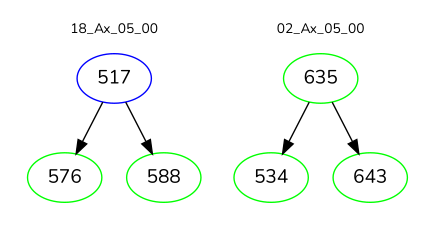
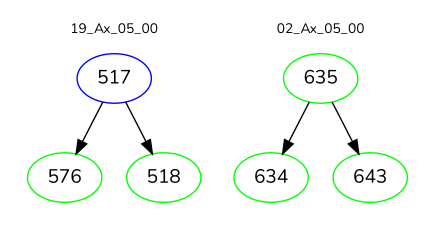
cluster "18_Ax_05_00": label "18_Ax_05_00" -> "19_Ax_05_00"
node "588": label "588" -> "518"
node "534": label "534" -> "634"
